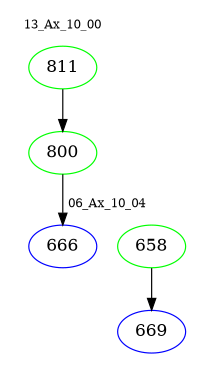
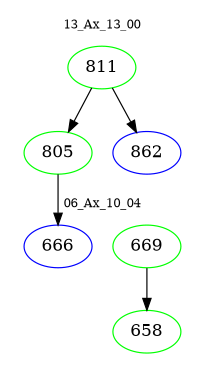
cluster "13_Ax_10_00": label "13_Ax_10_00" -> "13_Ax_13_00"
node "800": label "800" -> "805"
node "862": added
edge "658" -> "669": reversed
node "669": color blue -> green
